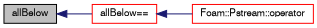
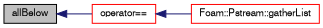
node "allBelow==": label "allBelow==" -> "operator=="
node "Foam::Pstream::operator": label "Foam::Pstream::operator" -> "Foam::Pstream::gatherList"
